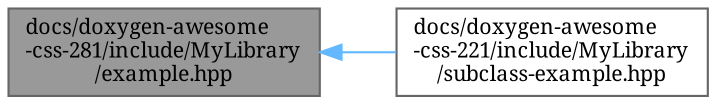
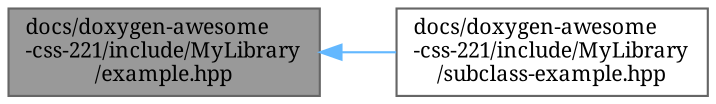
node "docs/doxygen-awesome -css-281/include/MyLibrary /example.hpp": label "docs/doxygen-awesome -css-281/include/MyLibrary /example.hpp" -> "docs/doxygen-awesome -css-221/include/MyLibrary /example.hpp"
